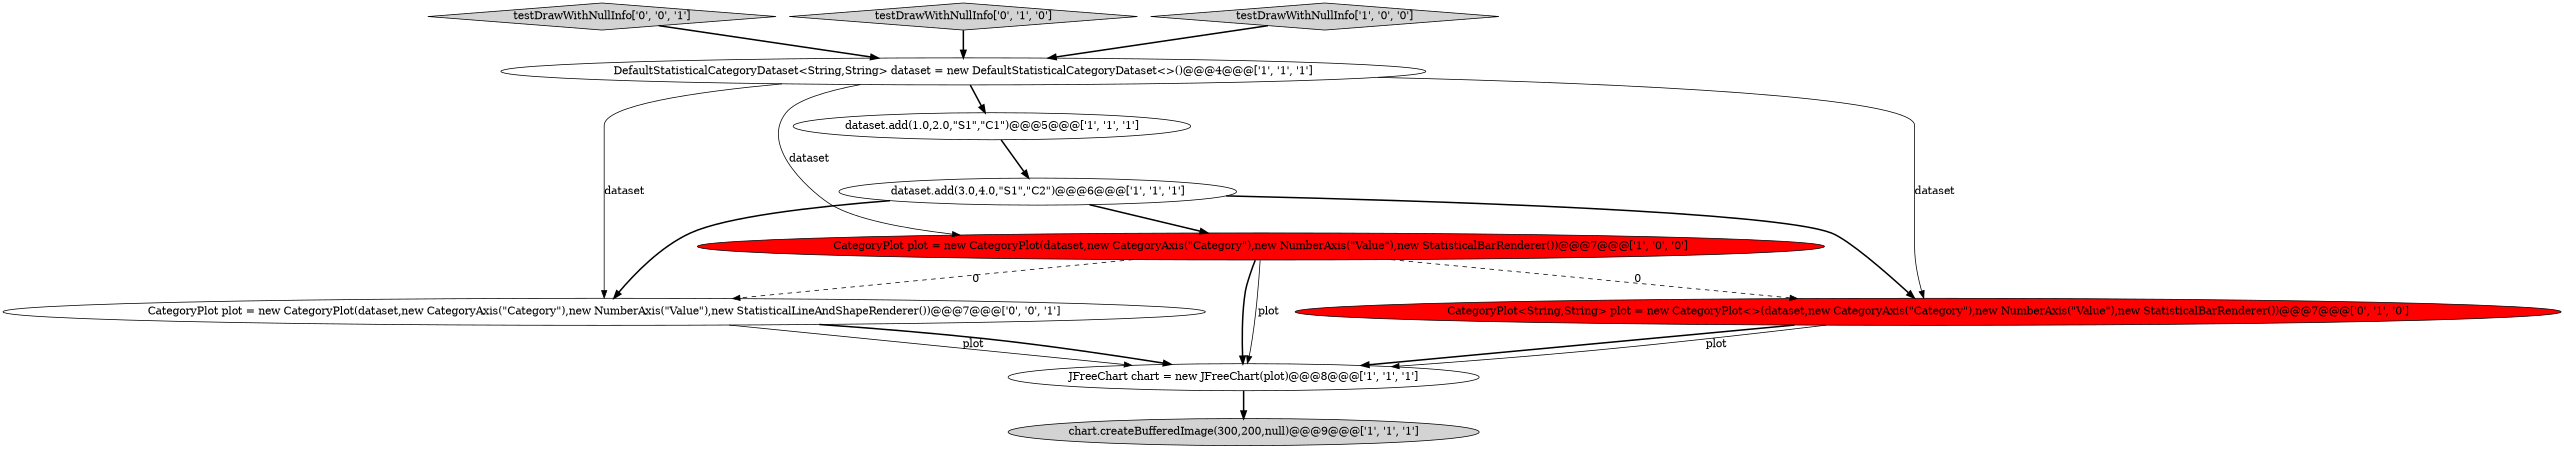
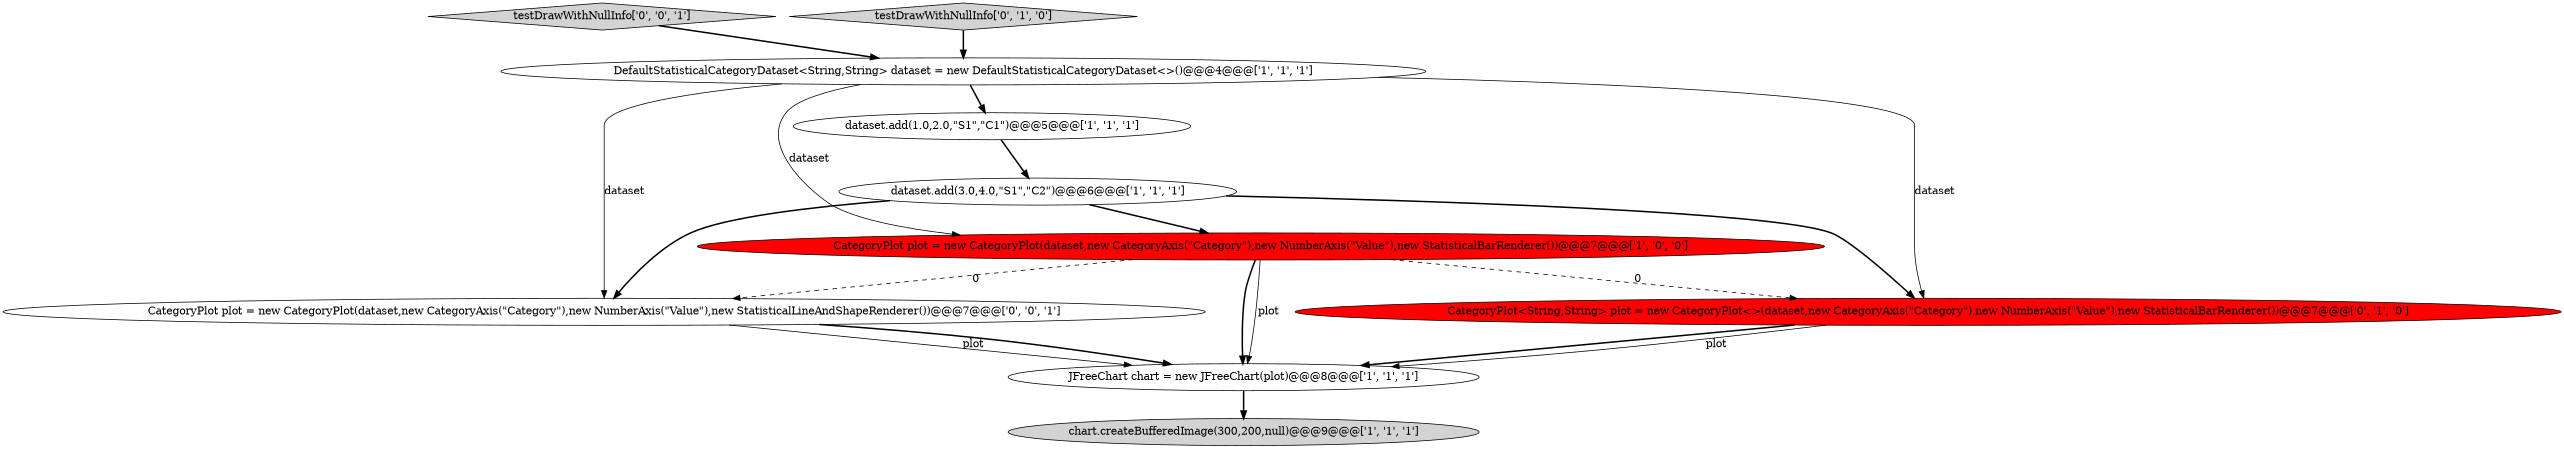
node "testDrawWithNullInfo['1', '0', '0']": removed
